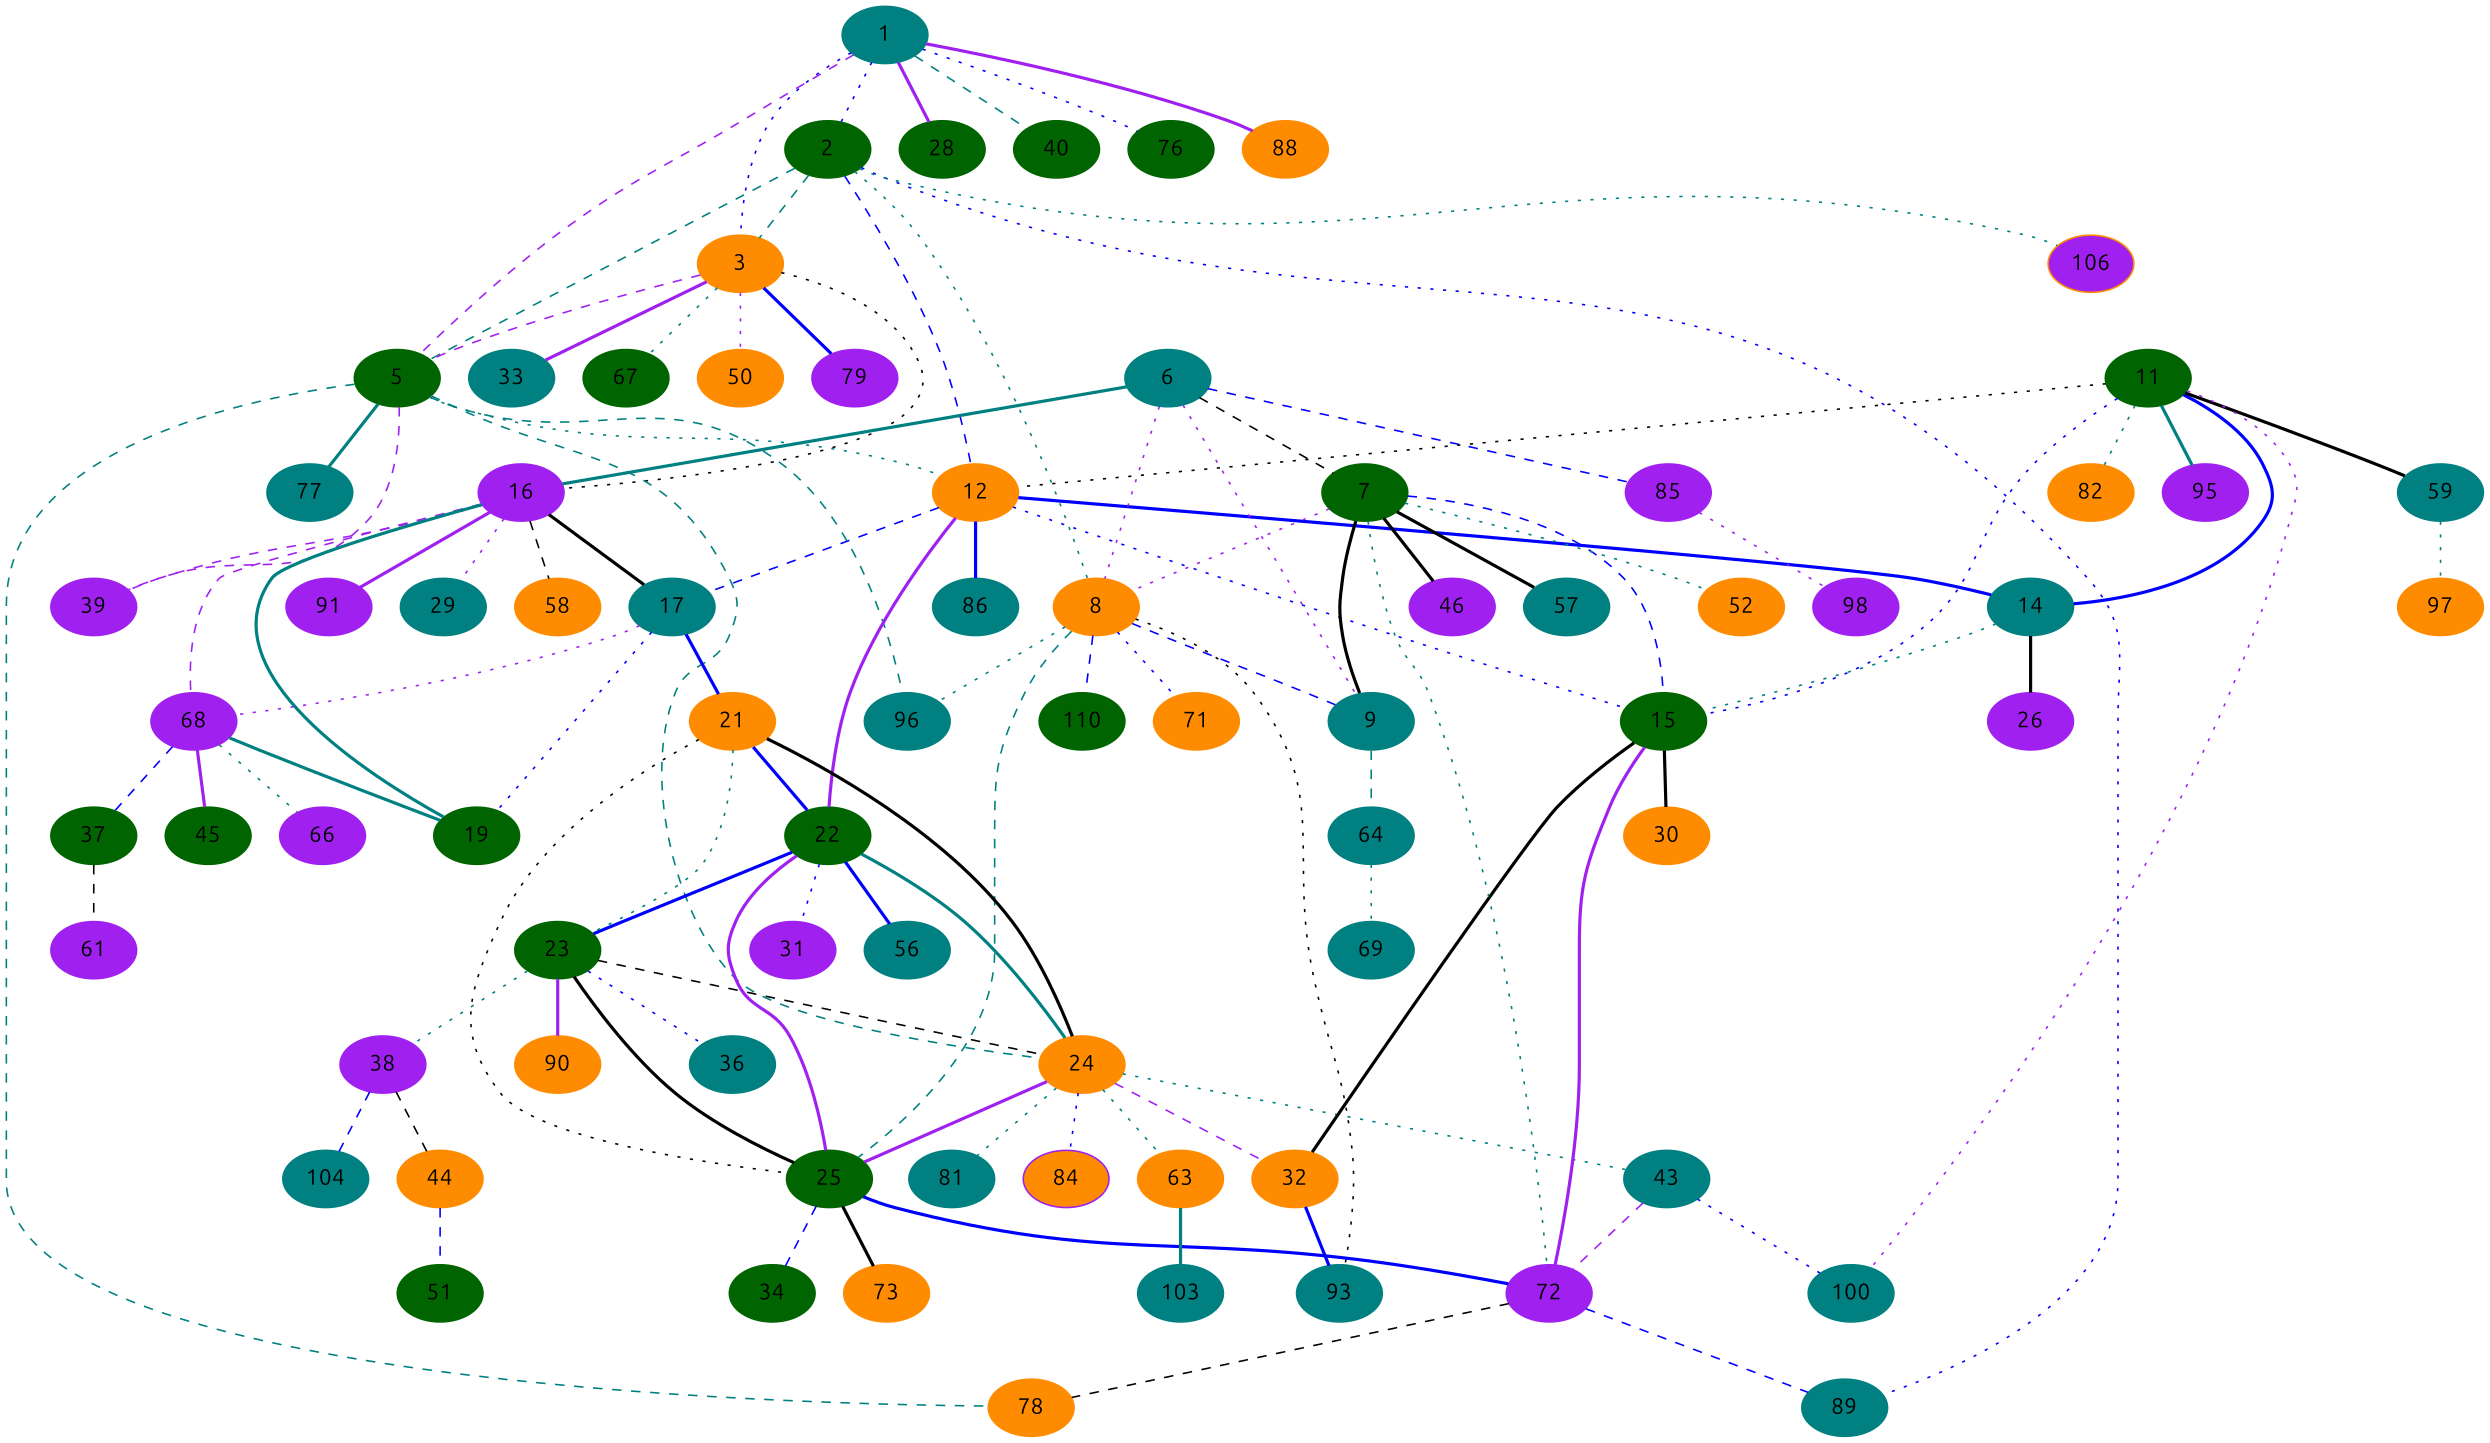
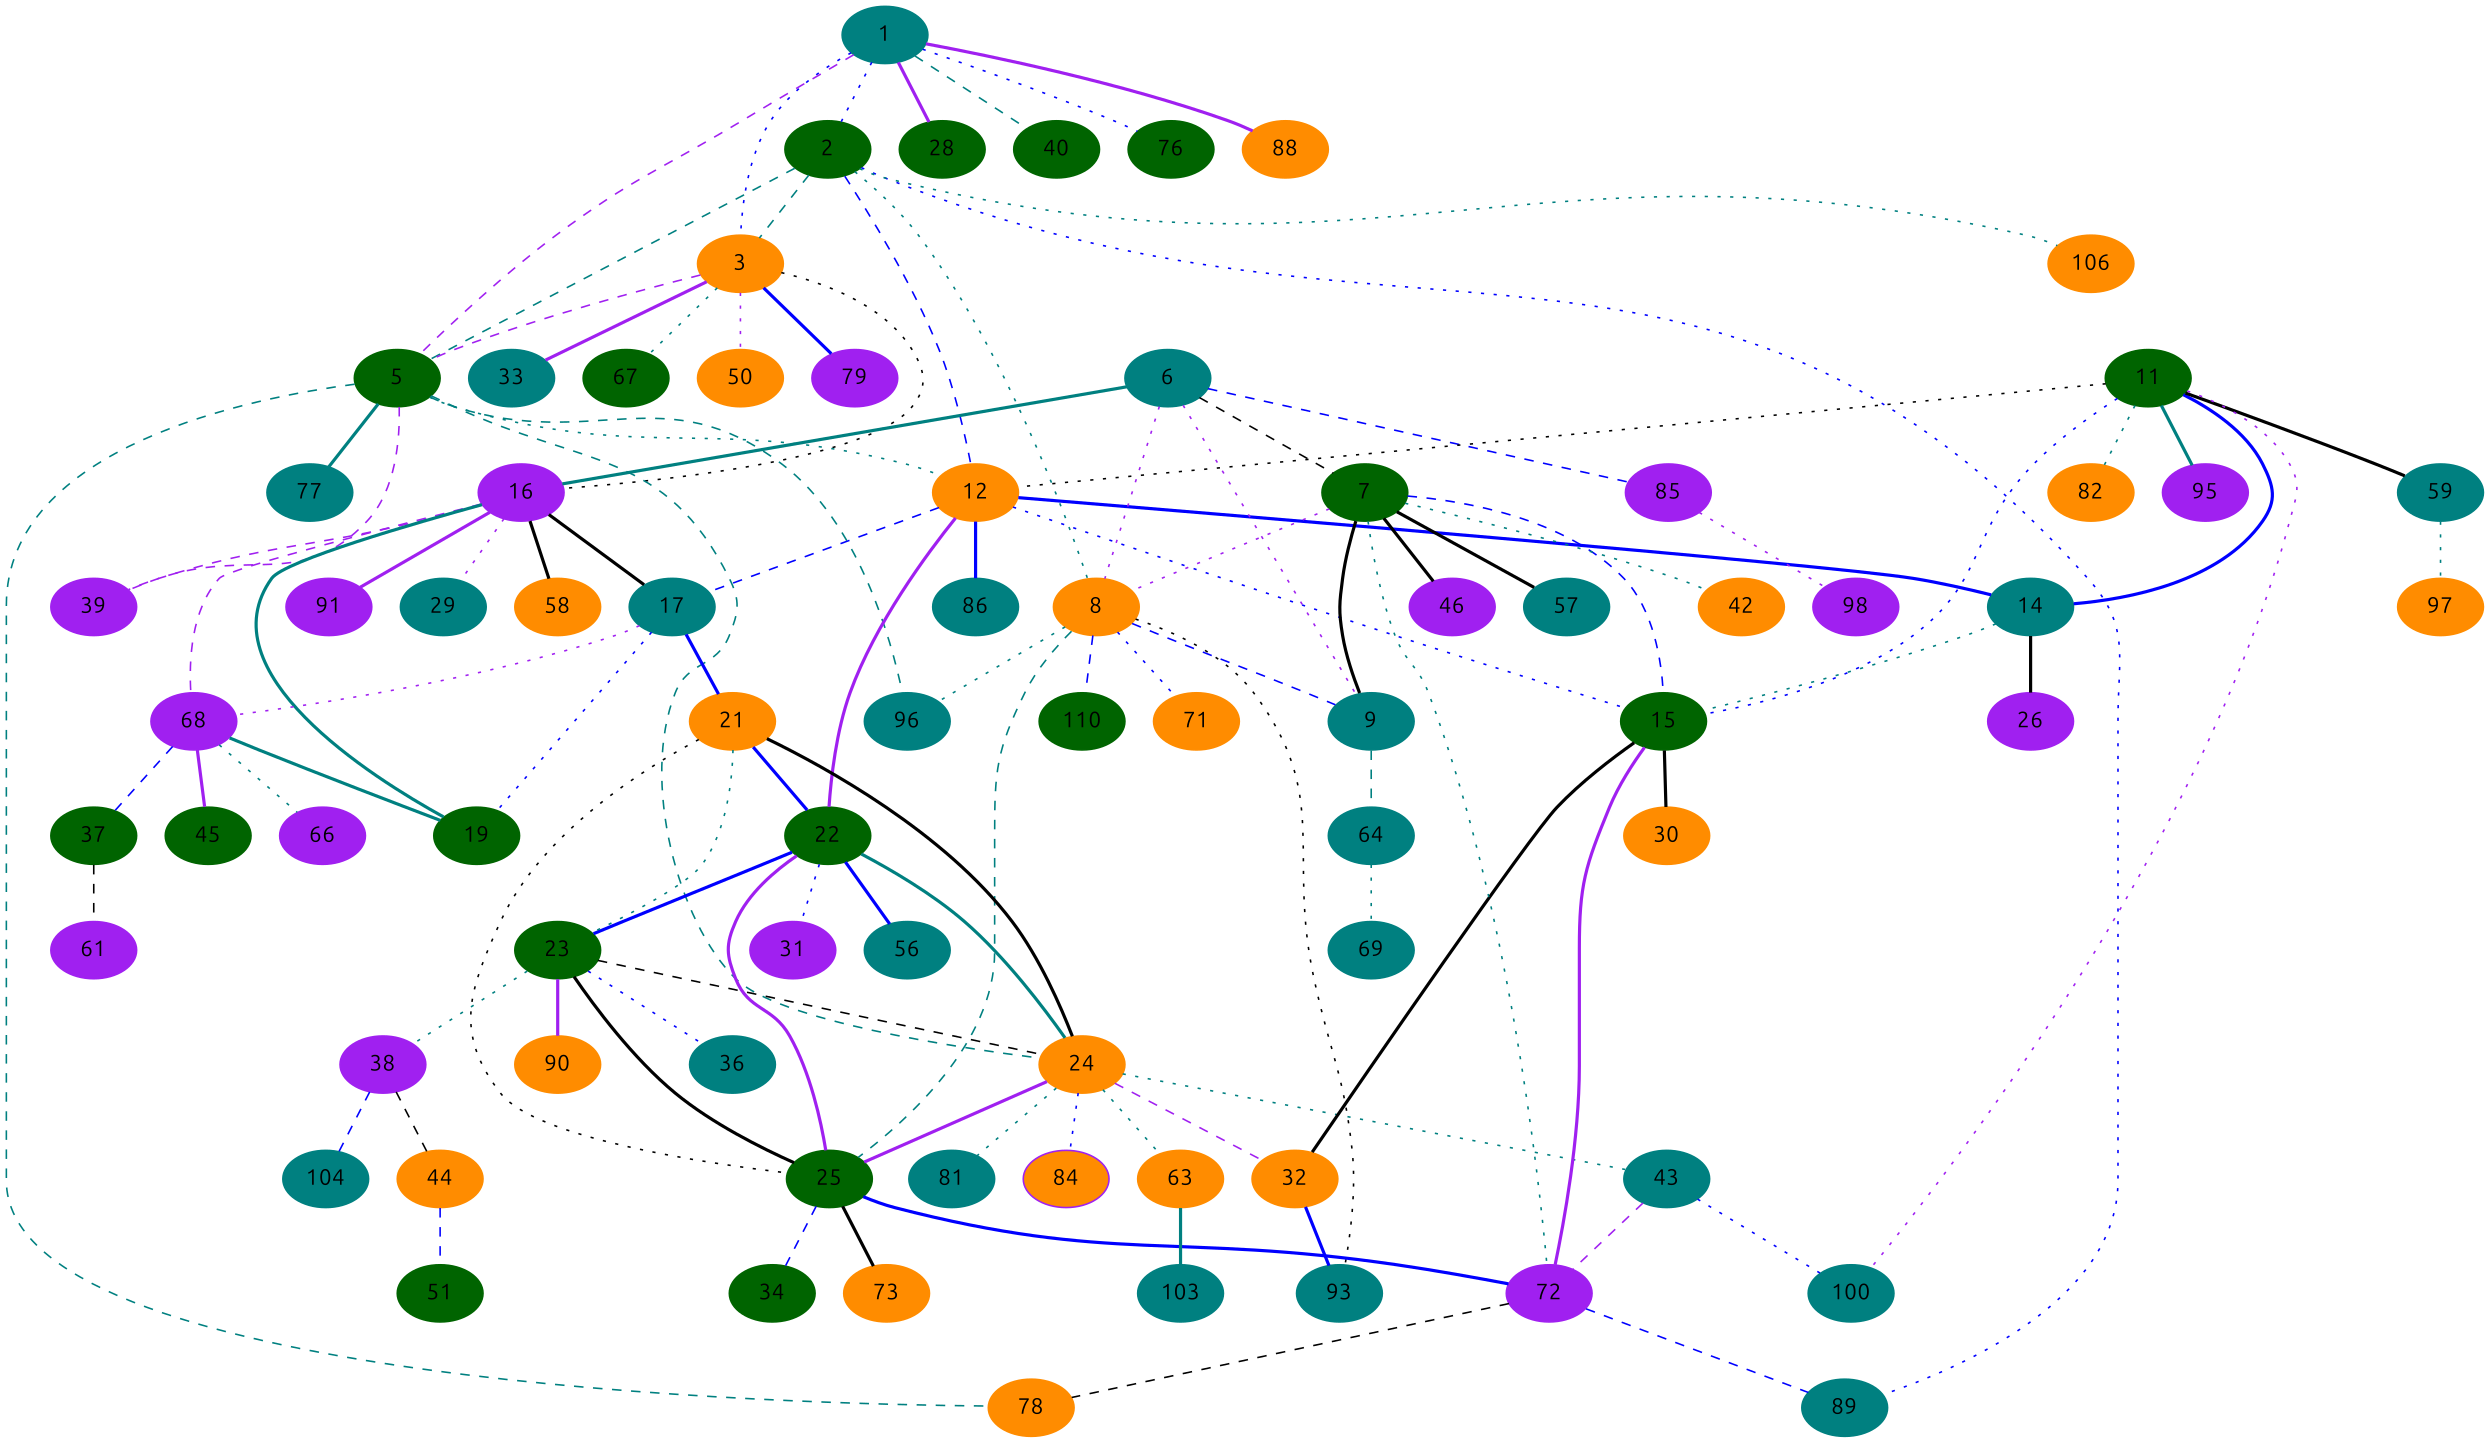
node "106": fillcolor purple -> darkorange
edge "16" -- "58": style dashed -> bold
node "52": label "52" -> "42"
